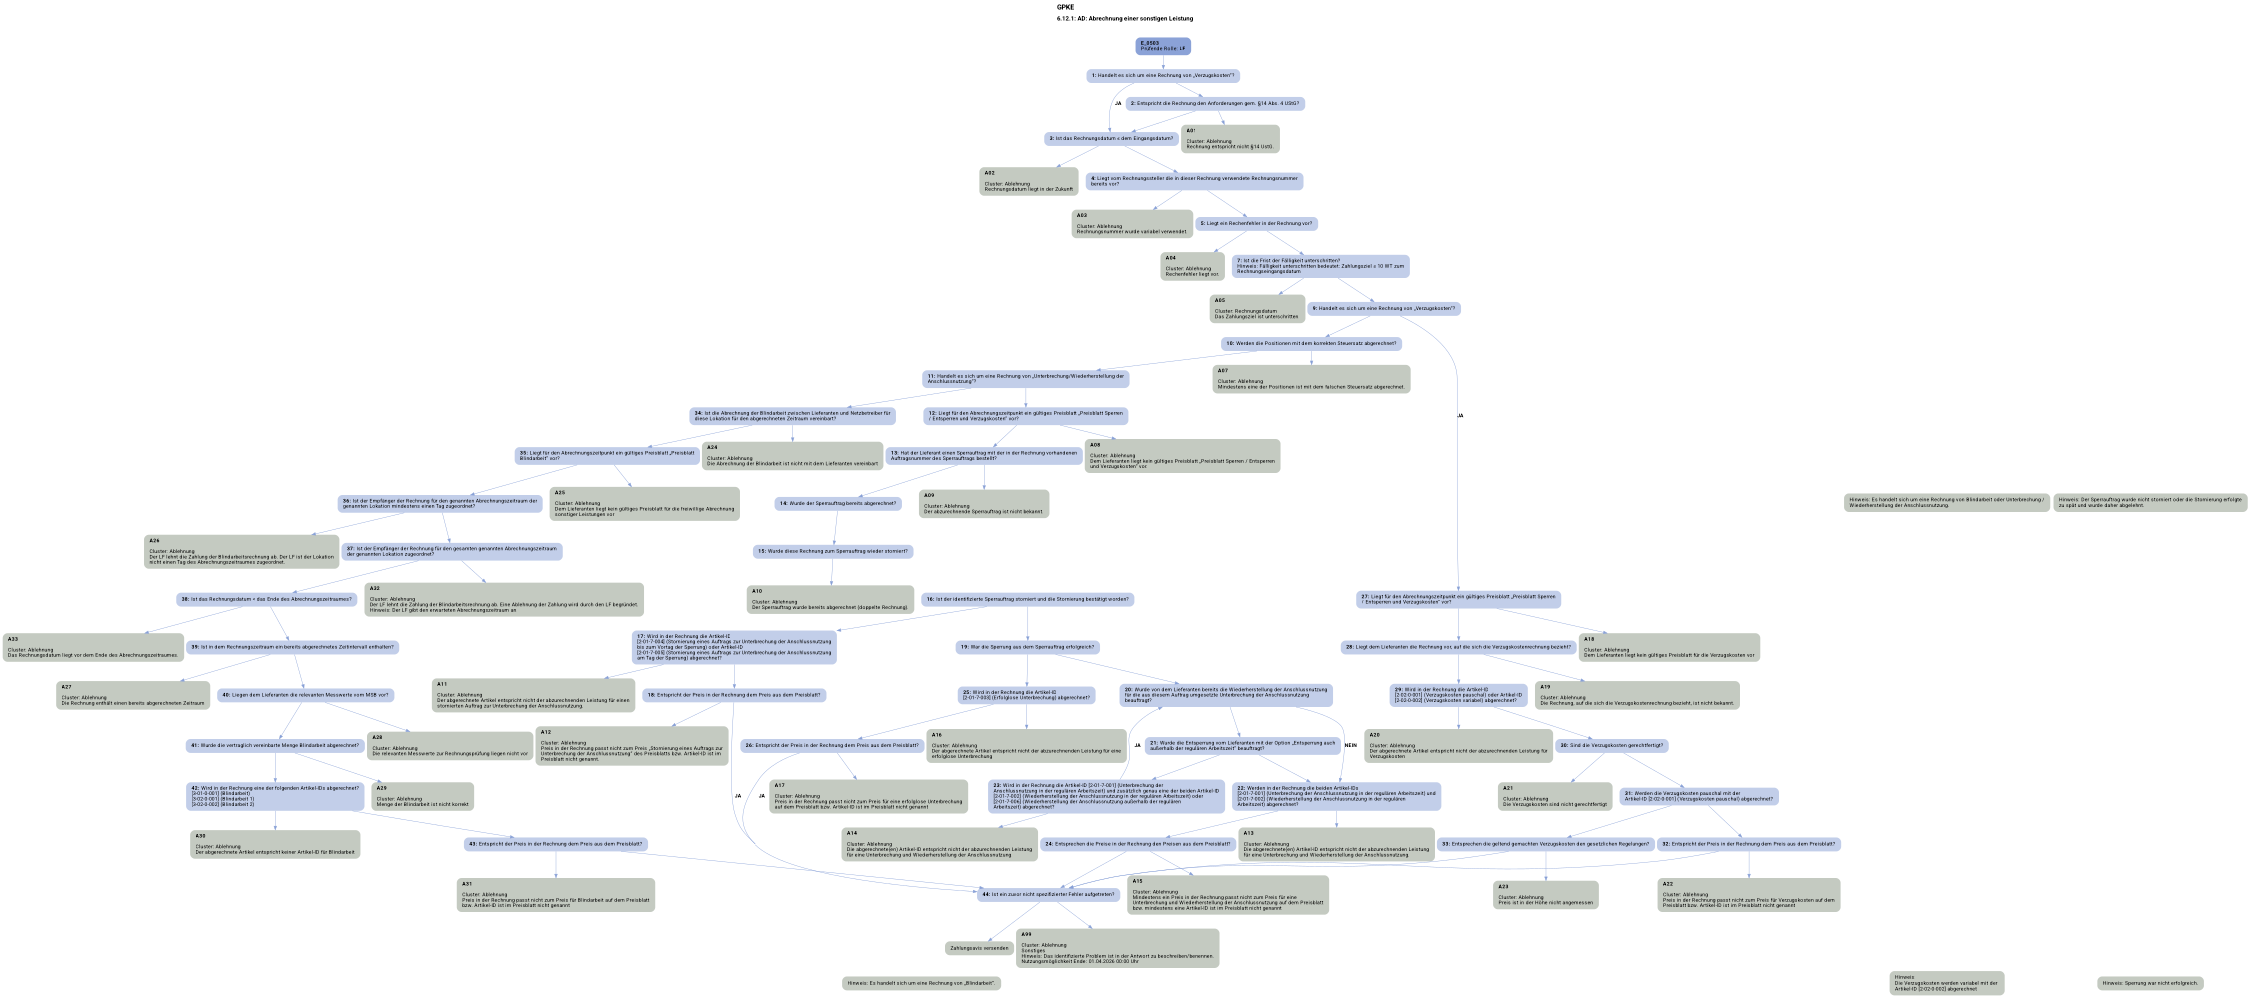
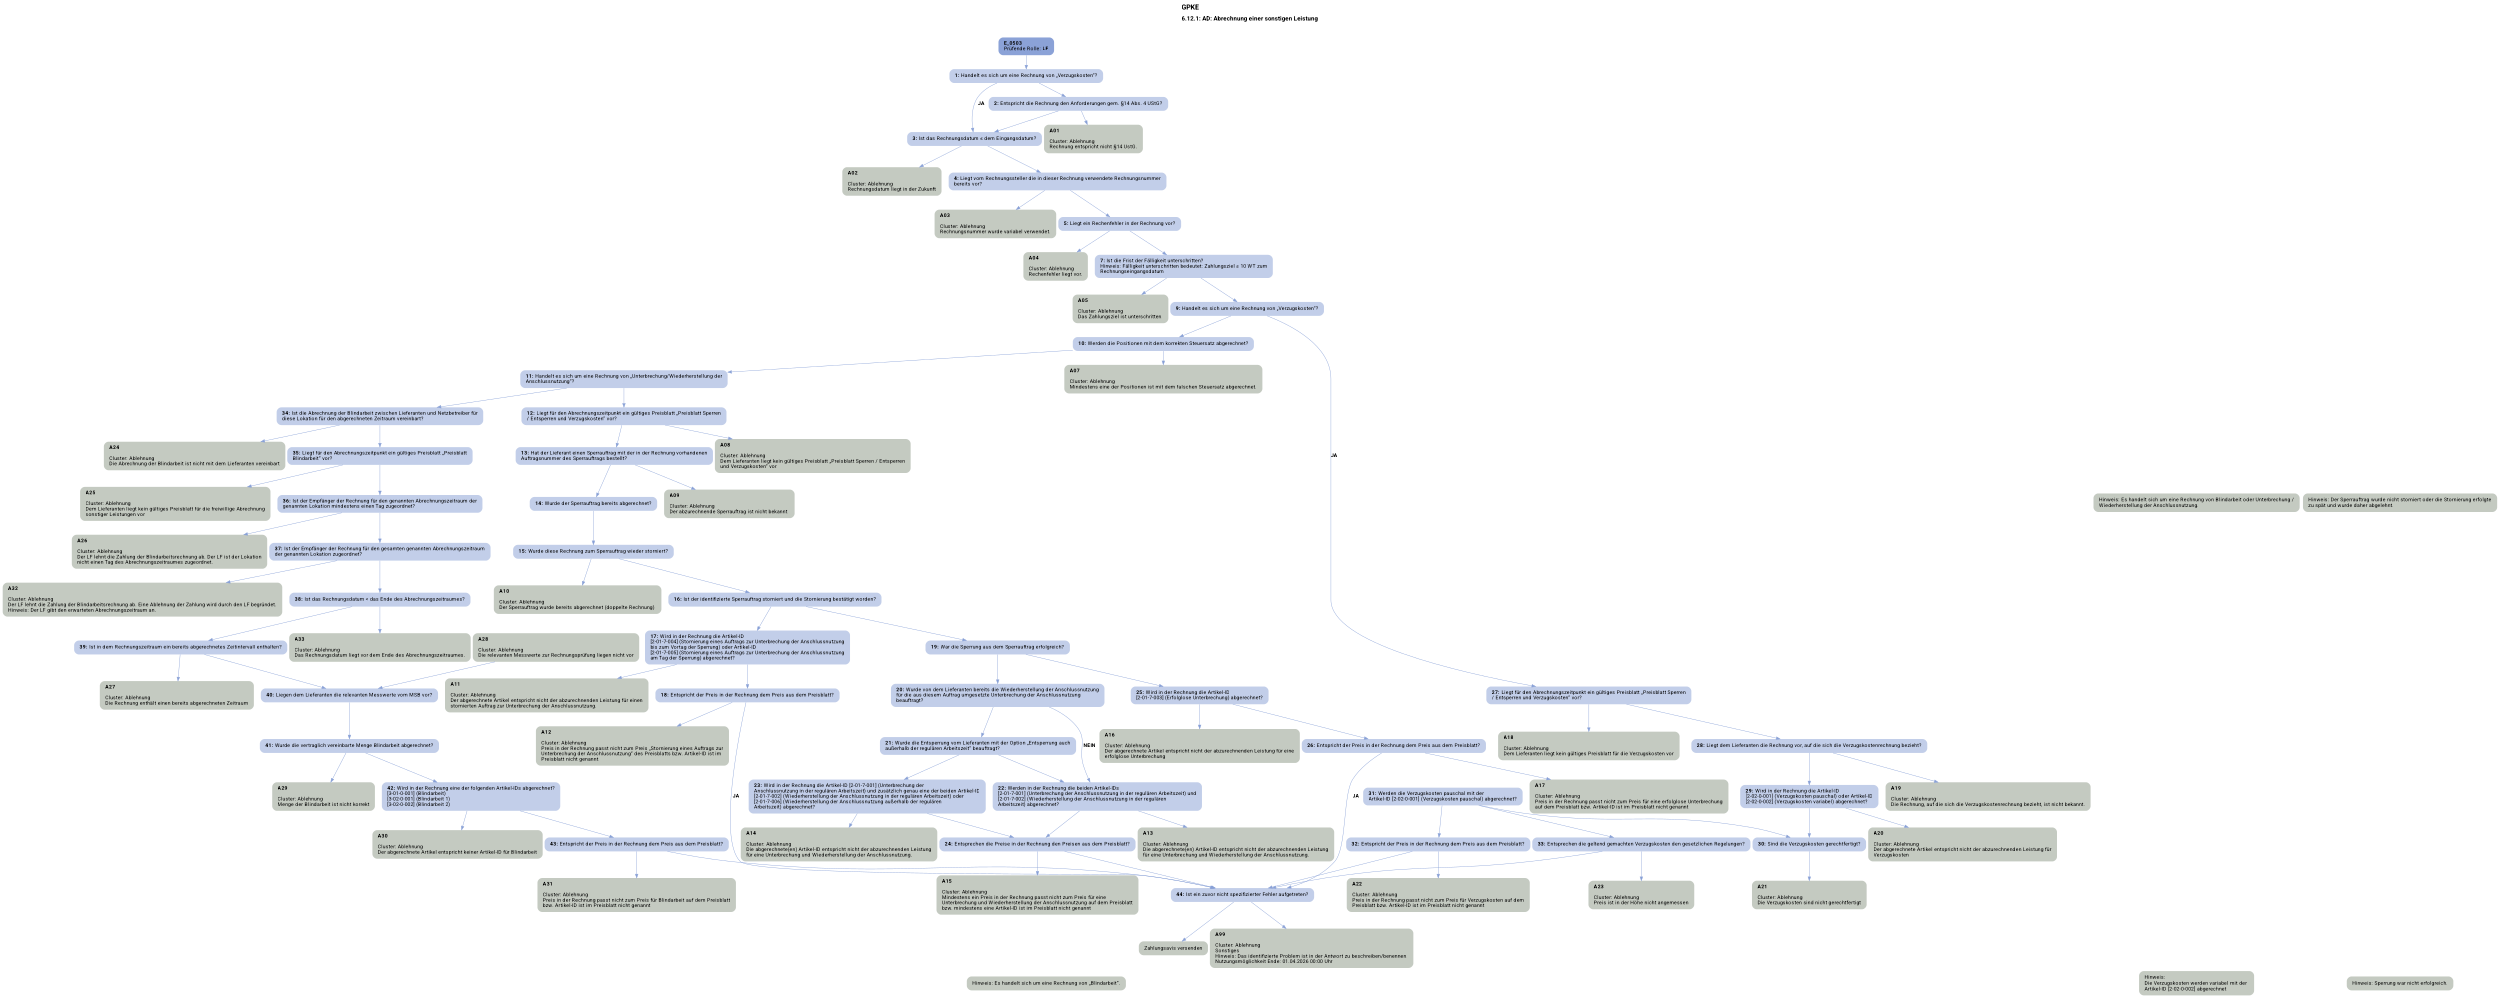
node "A05": text "Cluster: Rechnungsdatum" -> "Cluster: Ablehnung"
edge "15:" -> "16:": added
edge "40:" -> "A28": reversed
edge "23:" -> "20:": now "23:" -> "24:"
edge "30:" -> "31:": reversed
